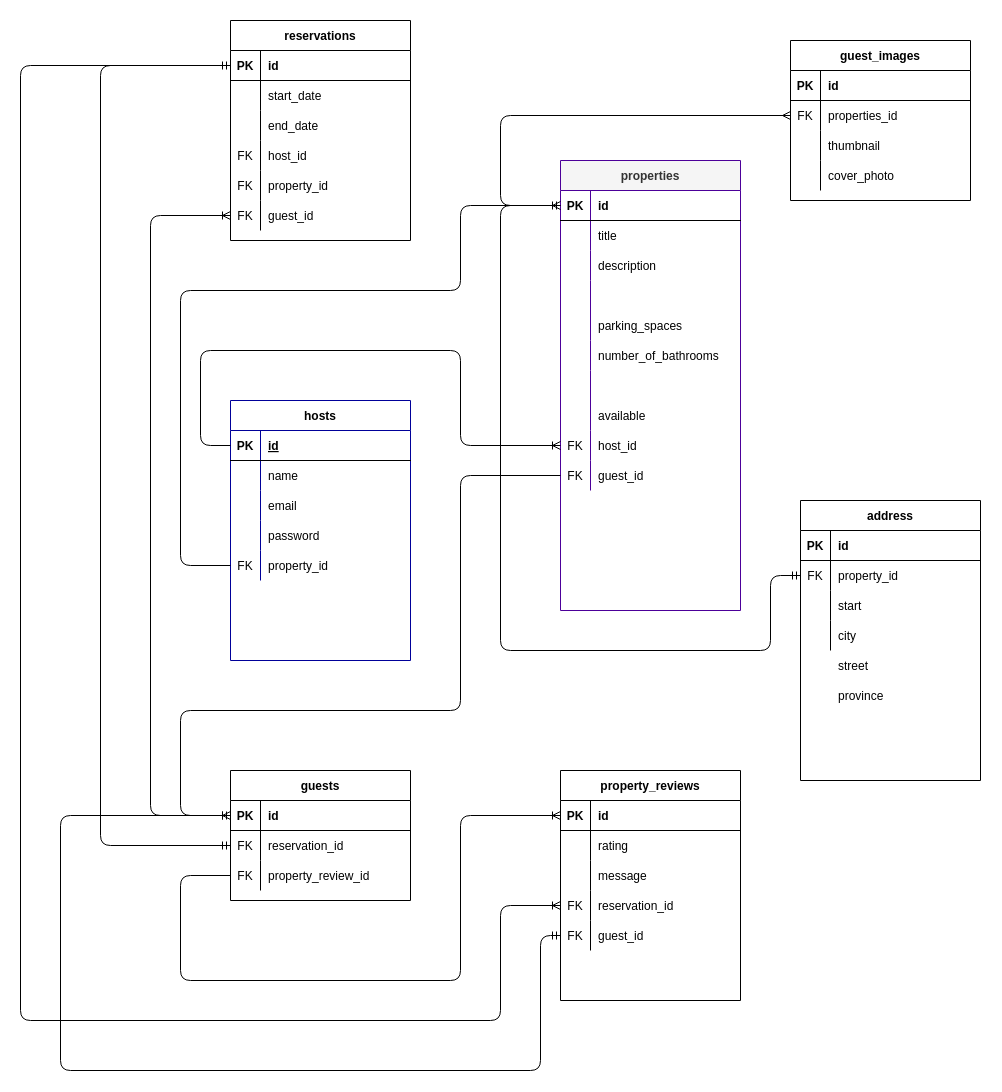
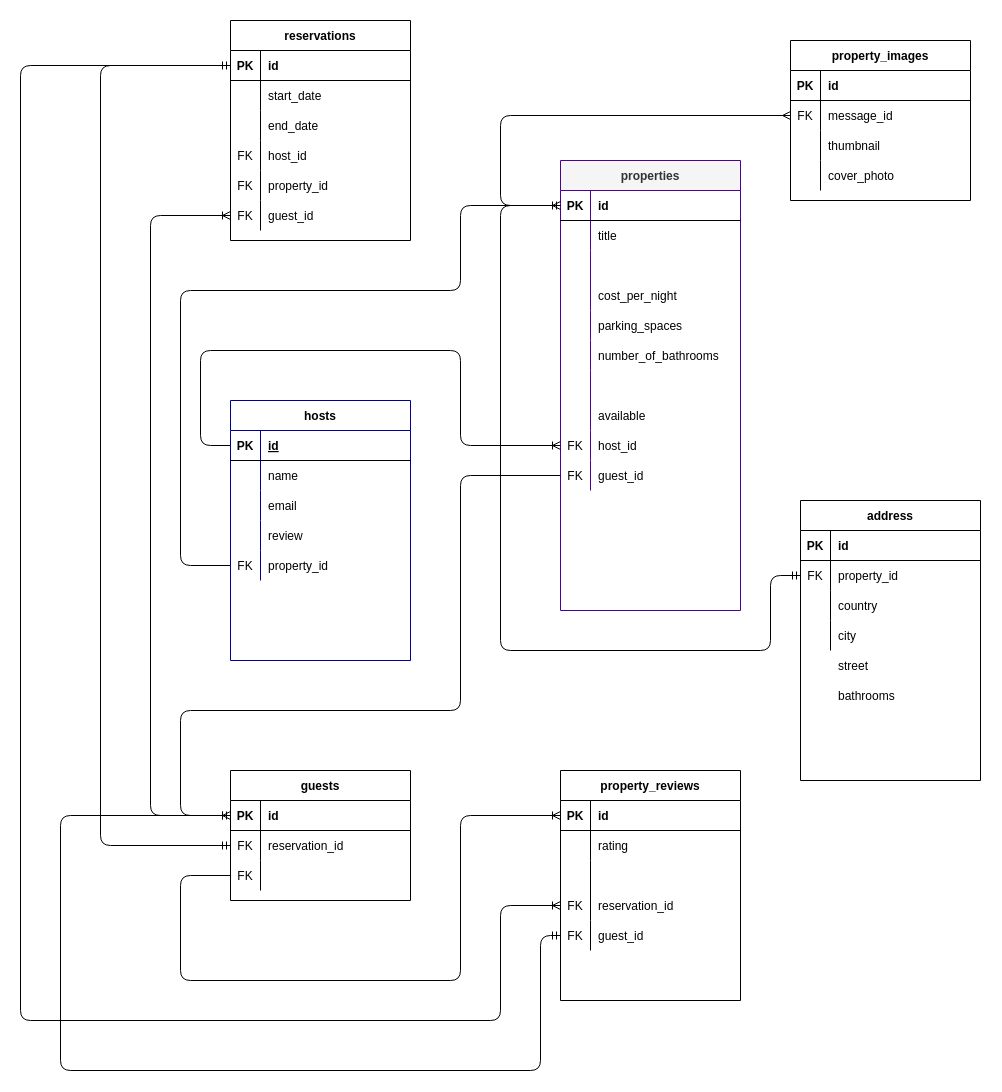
node "guest_images": label "guest_images" -> "property_images"
node "properties_id": label "properties_id" -> "message_id"
node "description": removed
node "cost_per_night": added
node "password": label "password" -> "review"
node "start": label "start" -> "country"
node "province": label "province" -> "bathrooms"
node "property_review_id": removed
node "message": removed
